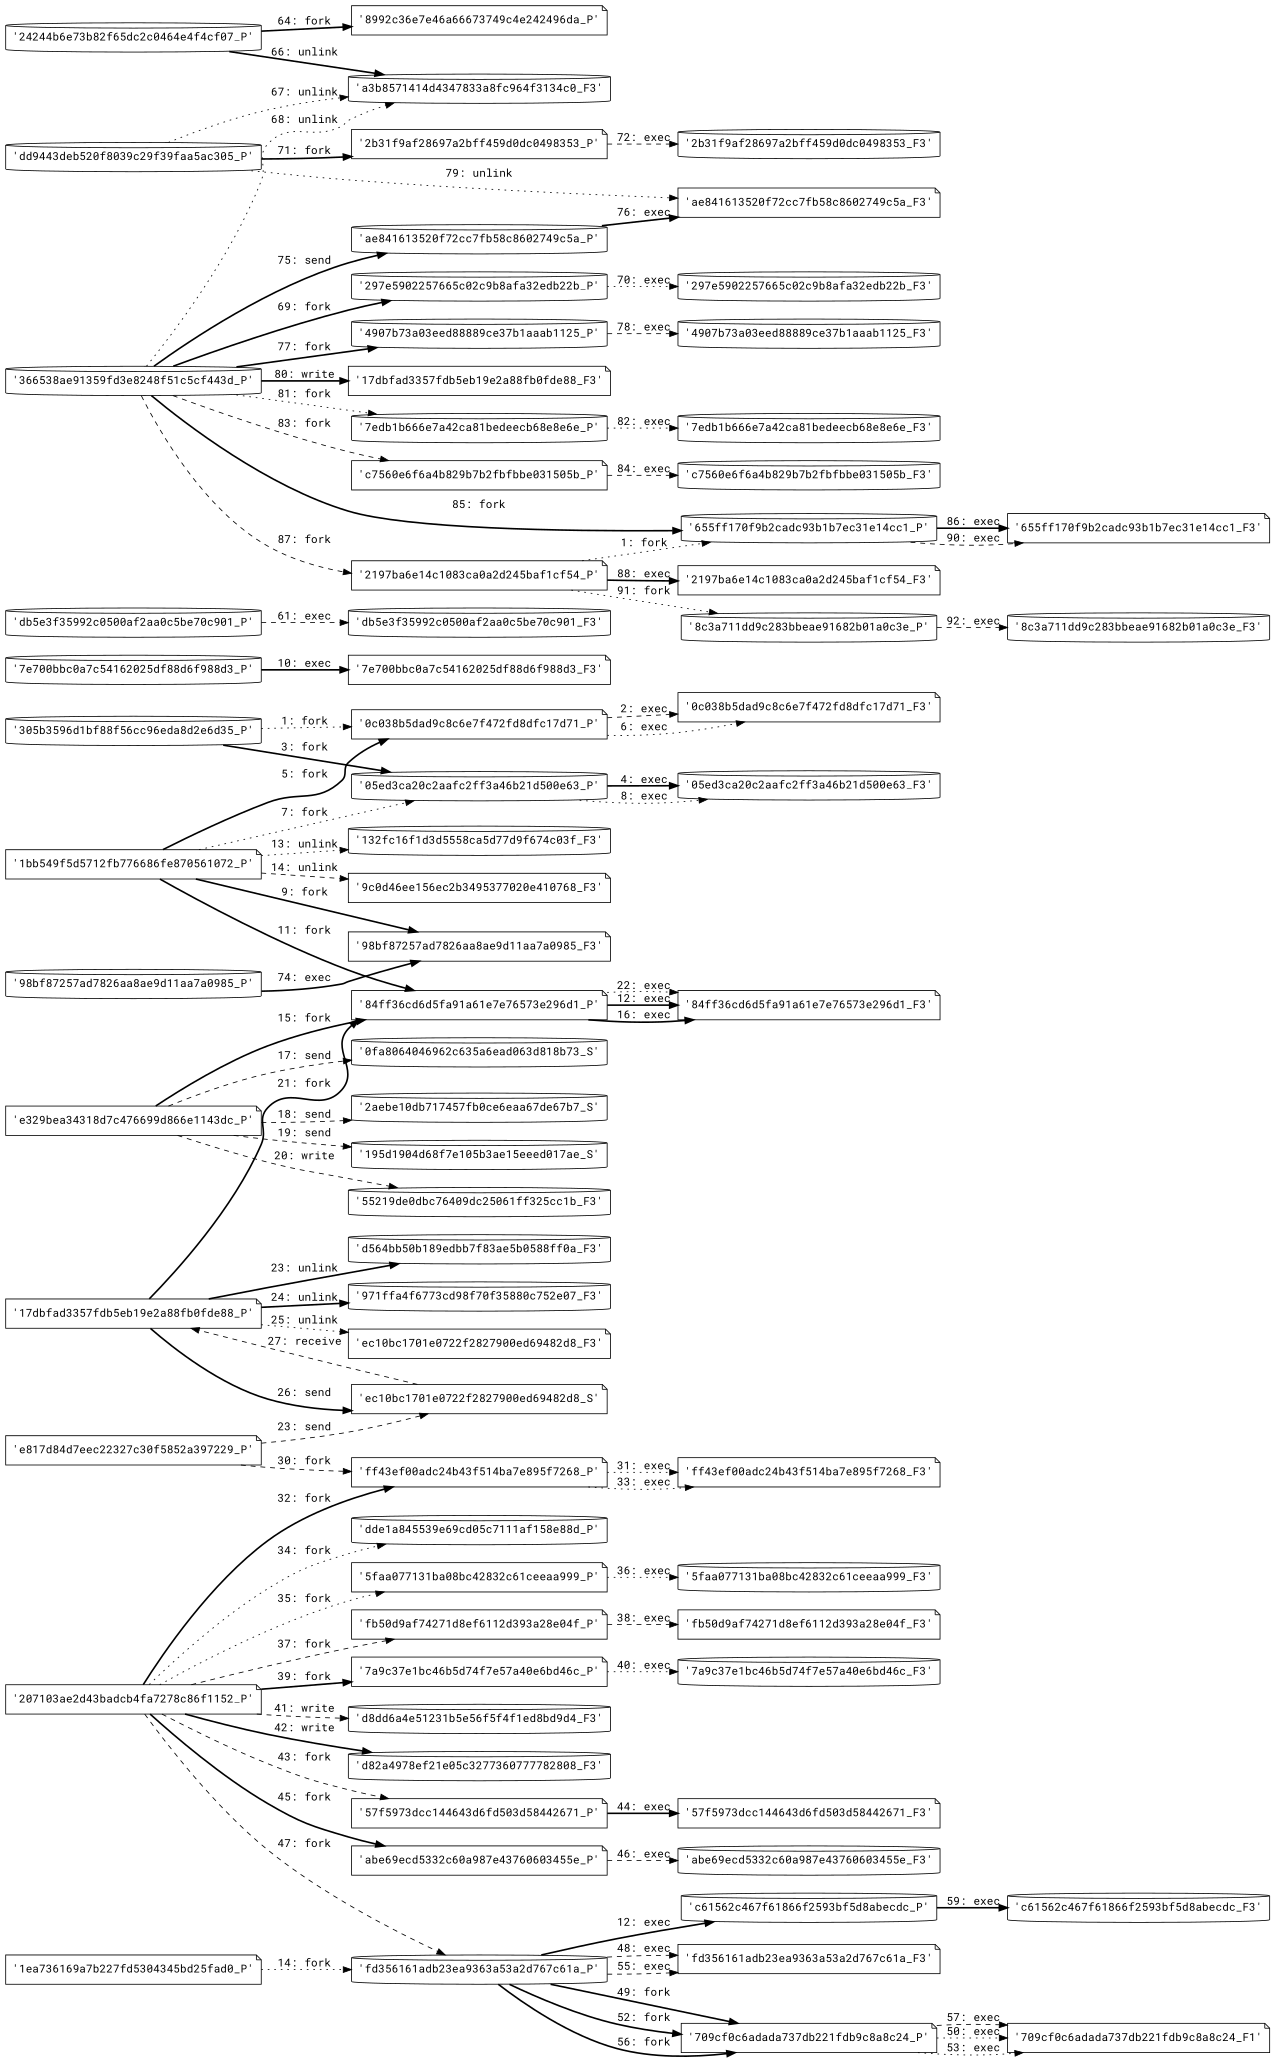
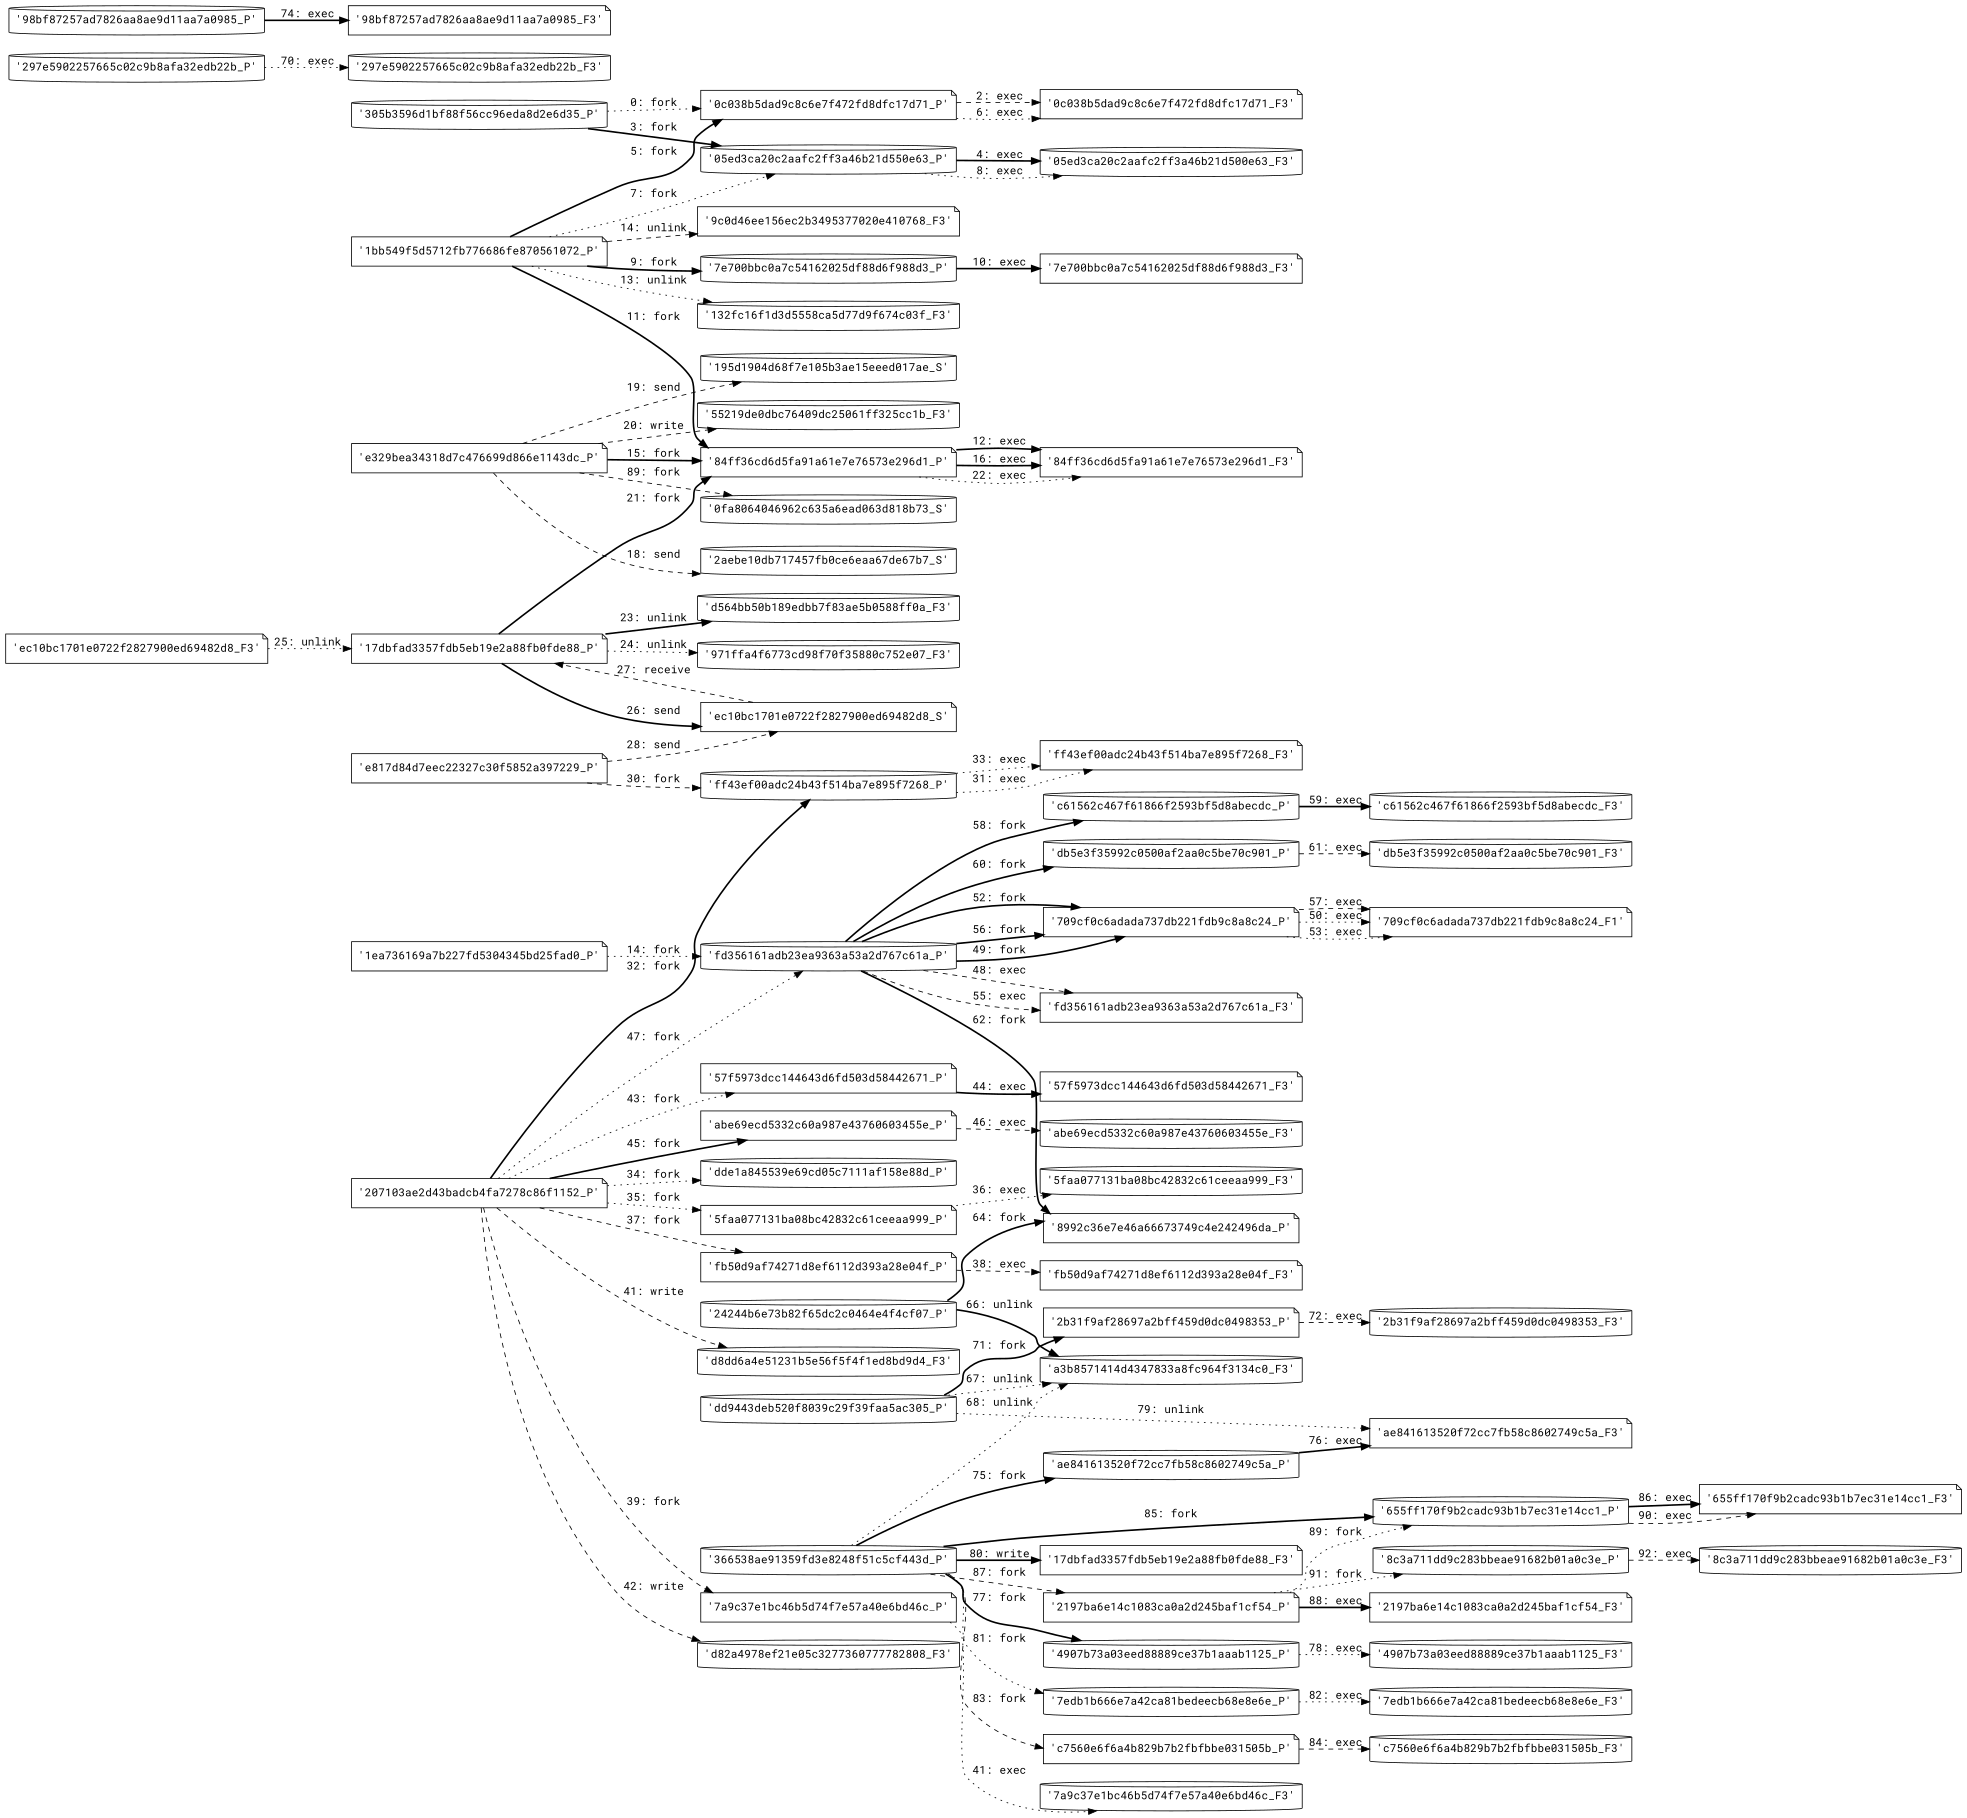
edge "'366538ae91359fd3e8248f51c5cf443d_P'" -> "'ae841613520f72cc7fb58c8602749c5a_P'": label "75: send" -> "75: fork"
edge "'366538ae91359fd3e8248f51c5cf443d_P'" -> "'297e5902257665c02c9b8afa32edb22b_P'": removed, label "69: fork"
edge "'4907b73a03eed88889ce37b1aaab1125_P'" -> "'4907b73a03eed88889ce37b1aaab1125_F3'": style dashed -> dotted
edge "'2197ba6e14c1083ca0a2d245baf1cf54_P'" -> "'655ff170f9b2cadc93b1b7ec31e14cc1_P'": label "1: fork" -> "89: fork"
edge "'305b3596d1bf88f56cc96eda8d2e6d35_P'" -> "'0c038b5dad9c8c6e7f472fd8dfc17d71_P'": label "1: fork" -> "0: fork"
node "'05ed3ca20c2aafc2ff3a46b21d500e63_P'": label "'05ed3ca20c2aafc2ff3a46b21d500e63_P'" -> "'05ed3ca20c2aafc2ff3a46b21d550e63_P'"
edge "'fd356161adb23ea9363a53a2d767c61a_P'" -> "'db5e3f35992c0500af2aa0c5be70c901_P'": added, label "60: fork"
edge "'1bb549f5d5712fb776686fe870561072_P'" -> "'98bf87257ad7826aa8ae9d11aa7a0985_F3'": now "'1bb549f5d5712fb776686fe870561072_P'" -> "'7e700bbc0a7c54162025df88d6f988d3_P'"
edge "'fd356161adb23ea9363a53a2d767c61a_P'" -> "'8992c36e7e46a66673749c4e242496da_P'": added, label "62: fork"
edge "'e329bea34318d7c476699d866e1143dc_P'" -> "'0fa8064046962c635a6ead063d818b73_S'": label "17: send" -> "89: fork"
edge "'17dbfad3357fdb5eb19e2a88fb0fde88_P'" -> "'971ffa4f6773cd98f70f35880c752e07_F3'": style bold -> dotted
edge "'17dbfad3357fdb5eb19e2a88fb0fde88_P'" -> "'ec10bc1701e0722f2827900ed69482d8_F3'": reversed
edge "'e817d84d7eec22327c30f5852a397229_P'" -> "'ec10bc1701e0722f2827900ed69482d8_S'": label "23: send" -> "28: send"
node "'ff43ef00adc24b43f514ba7e895f7268_P'": shape note -> cylinder
edge "'7a9c37e1bc46b5d74f7e57a40e6bd46c_P'" -> "'7a9c37e1bc46b5d74f7e57a40e6bd46c_F3'": label "40: exec" -> "41: exec"
edge "'207103ae2d43badcb4fa7278c86f1152_P'" -> "'7a9c37e1bc46b5d74f7e57a40e6bd46c_P'": style bold -> dashed
edge "'207103ae2d43badcb4fa7278c86f1152_P'" -> "'d82a4978ef21e05c3277360777782808_F3'": style bold -> dashed
edge "'207103ae2d43badcb4fa7278c86f1152_P'" -> "'57f5973dcc144643d6fd503d58442671_P'": style dashed -> dotted
edge "'207103ae2d43badcb4fa7278c86f1152_P'" -> "'fd356161adb23ea9363a53a2d767c61a_P'": style dashed -> dotted
edge "'fd356161adb23ea9363a53a2d767c61a_P'" -> "'c61562c467f61866f2593bf5d8abecdc_P'": label "12: exec" -> "58: fork"
